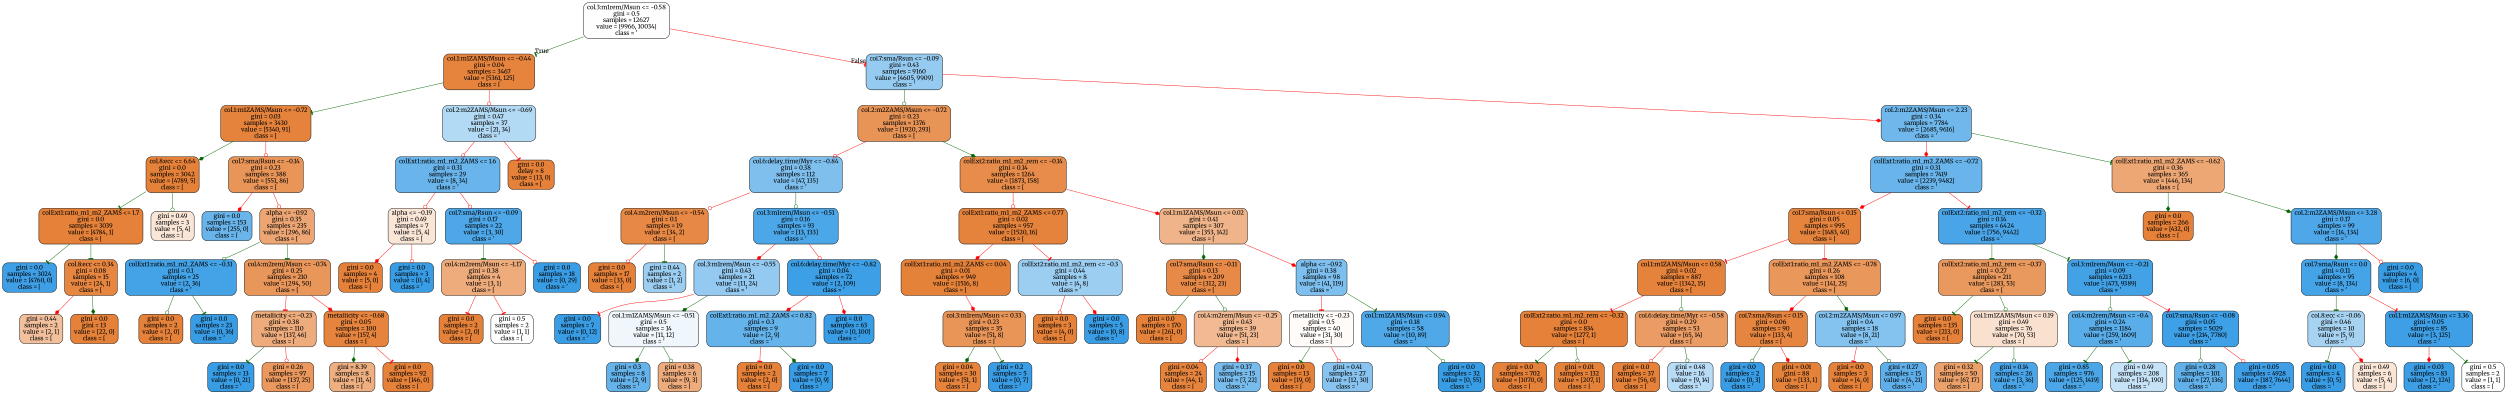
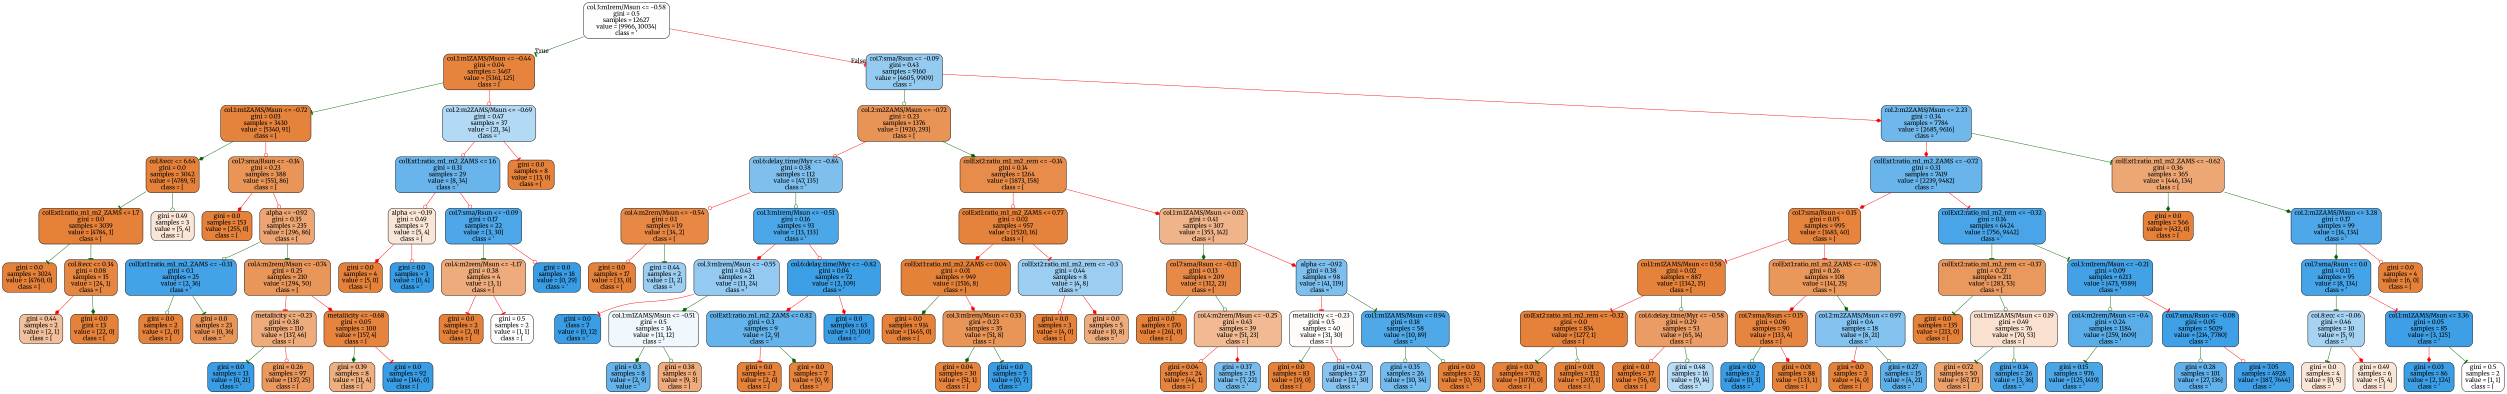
node "gini = 0.0 delay = 8 value = [13, 0] class = [": label "gini = 0.0 delay = 8 value = [13, 0] class = [" -> "gini = 0.0 samples = 8 value = [13, 0] class = ["
node "gini = 0.0 samples = 153 value = [255, 0] class = [": fillcolor #68b4eb -> #e58139
node "gini = 0.0 samples = 266 value = [432, 0] class = [": label "gini = 0.0 samples = 266 value = [432, 0] class = [" -> "gini = 0.0 samples = 566 value = [432, 0] class = ["
node "gini = 0.0 samples = 3024 value = [4760, 0] class = [": fillcolor #3e9fe6 -> #e58139
node "gini = 0.0 samples = 4 value = [6, 0] class = [": fillcolor #399de5 -> #e58139
node "gini = 0.0 samples = 23 value = [0, 36] class = '": fillcolor #399de5 -> #e99558
node "gini = 0.0 samples = 7 value = [0, 12] class = '": label "gini = 0.0 samples = 7 value = [0, 12] class = '" -> "gini = 0.0 class = 7 value = [0, 12] class = '"
node "gini = 0.0 samples = 914 value = [1465, 0] class = [": added
node "gini = 0.0 samples = 5 value = [0, 8] class = '": fillcolor #399de5 -> #eeab7b
node "gini = 8.39 samples = 8 value = [11, 4] class = [": label "gini = 8.39 samples = 8 value = [11, 4] class = [" -> "gini = 0.39 samples = 8 value = [11, 4] class = ["
node "gini = 0.0 samples = 92 value = [146, 0] class = [": fillcolor #e58139 -> #399de5
node "gini = 0.3 samples = 8 value = [2, 9] class = '": label "gini = 0.3 samples = 8 value = [2, 9] class = '" -> "gini = 0.3 samples = 8 value = [2, 9] value = '"
node "gini = 0.0 samples = 7 value = [0, 9] class = '": fillcolor #399de5 -> #e6843e
node "gini = 0.2 samples = 5 value = [0, 7] class = '": label "gini = 0.2 samples = 5 value = [0, 7] class = '" -> "gini = 0.0 samples = 5 value = [0, 7] class = '"
node "gini = 0.0 samples = 13 value = [19, 0] class = [": label "gini = 0.0 samples = 13 value = [19, 0] class = [" -> "gini = 0.0 samples = 83 value = [19, 0] class = ["
node "gini = 0.35 samples = 26 value = [10, 34] class = '": added
node "gini = 0.0 samples = 32 value = [0, 55] class = '": fillcolor #399de5 -> #e58139
node "gini = 0.48 value = 16 value = [9, 14] class = '": label "gini = 0.48 value = 16 value = [9, 14] class = '" -> "gini = 0.48 samples = 16 value = [9, 14] class = '"
node "gini = 0.01 gini = 88 value = [133, 1] class = [": label "gini = 0.01 gini = 88 value = [133, 1] class = [" -> "gini = 0.01 samples = 88 value = [133, 1] class = ["
node "gini = 0.32 samples = 50 value = [67, 17] class = [": label "gini = 0.32 samples = 50 value = [67, 17] class = [" -> "gini = 0.72 samples = 50 value = [67, 17] class = ["
node "gini = 0.85 samples = 976 value = [125, 1419] class = '": label "gini = 0.85 samples = 976 value = [125, 1419] class = '" -> "gini = 0.15 samples = 976 value = [125, 1419] class = '"
node "gini = 0.49 samples = 208 value = [134, 190] class = '": removed
node "gini = 0.05 samples = 4928 value = [187, 7644] class = '": label "gini = 0.05 samples = 4928 value = [187, 7644] class = '" -> "gini = 7.05 samples = 4928 value = [187, 7644] class = '"
node "gini = 0.0 samples = 4 value = [0, 5] class = '": fillcolor #399de5 -> #fae6d7
node "gini = 0.03 samples = 83 value = [2, 124] class = '": label "gini = 0.03 samples = 83 value = [2, 124] class = '" -> "gini = 0.03 samples = 86 value = [2, 124] class = '"
